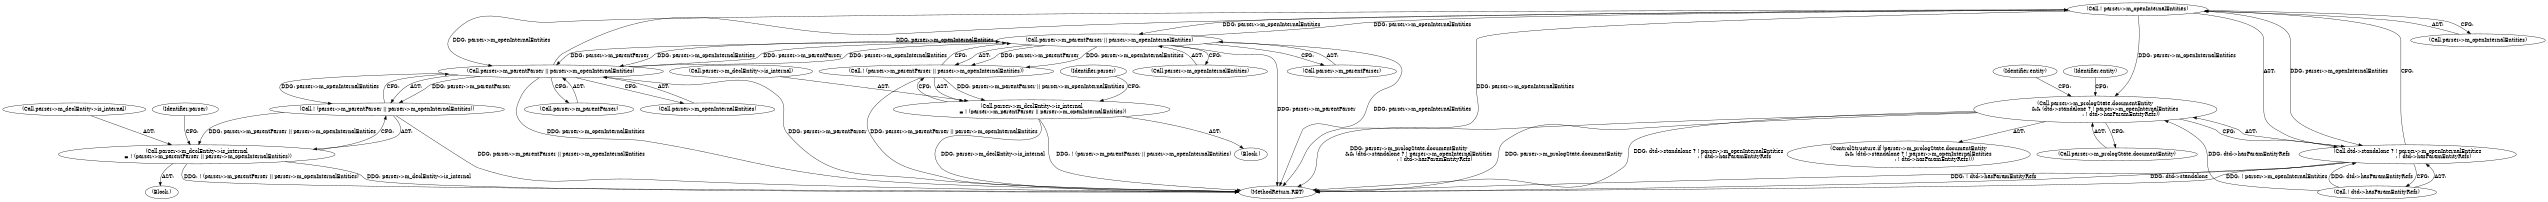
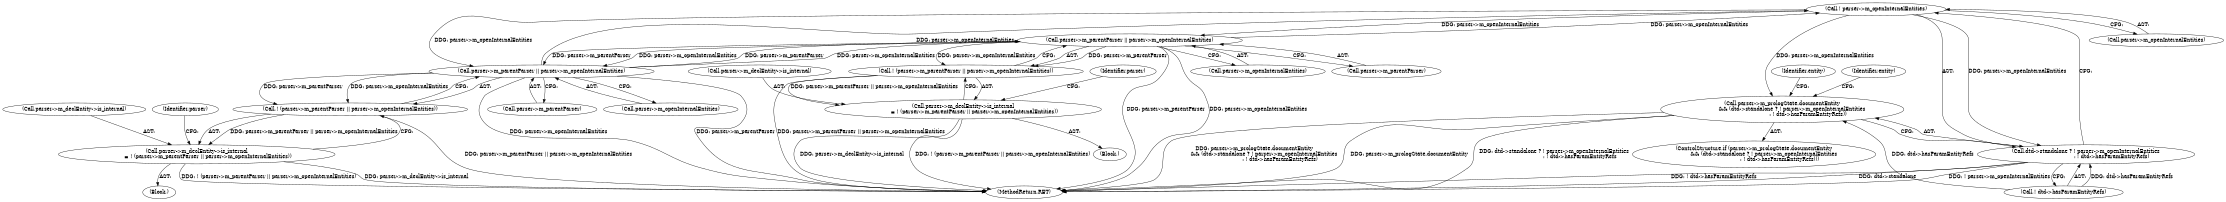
edge "(Call,! parser->m_openInternalEntities)" -> "(MethodReturn,RET)": removed, label "DDG: parser->m_openInternalEntities"
node "(Call,parser->m_prologState.documentEntity)": removed
